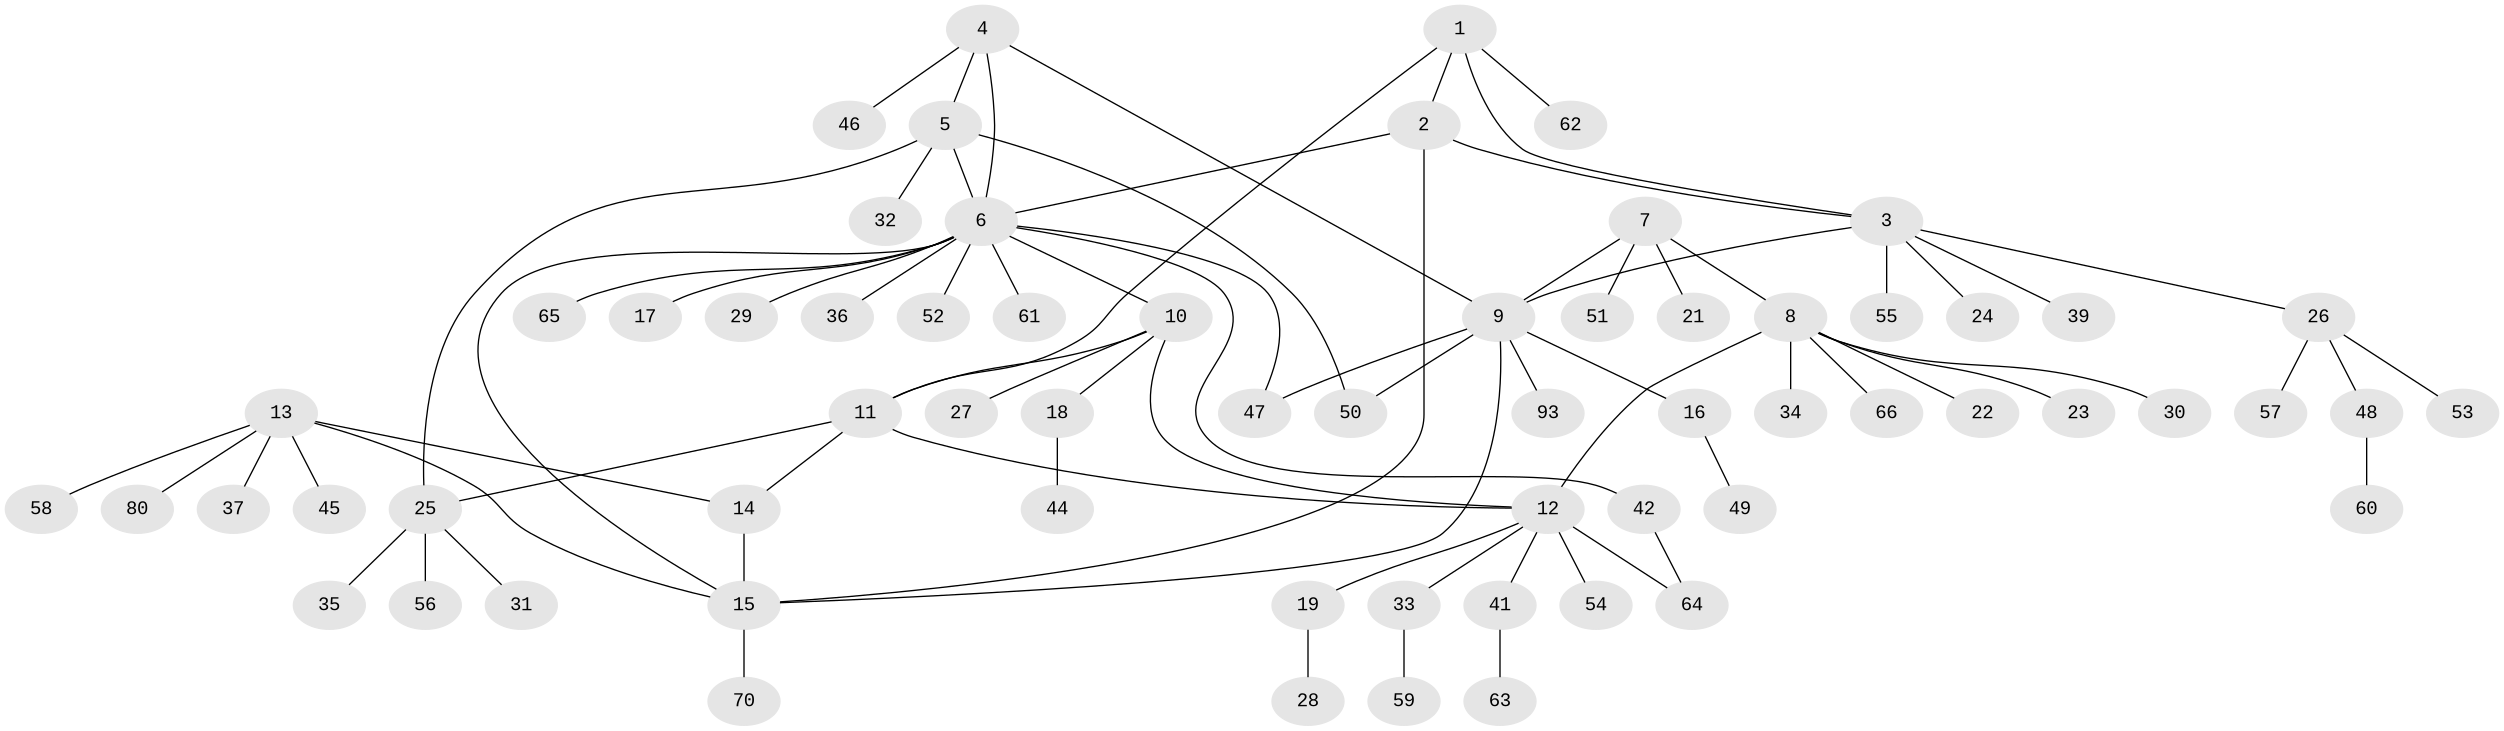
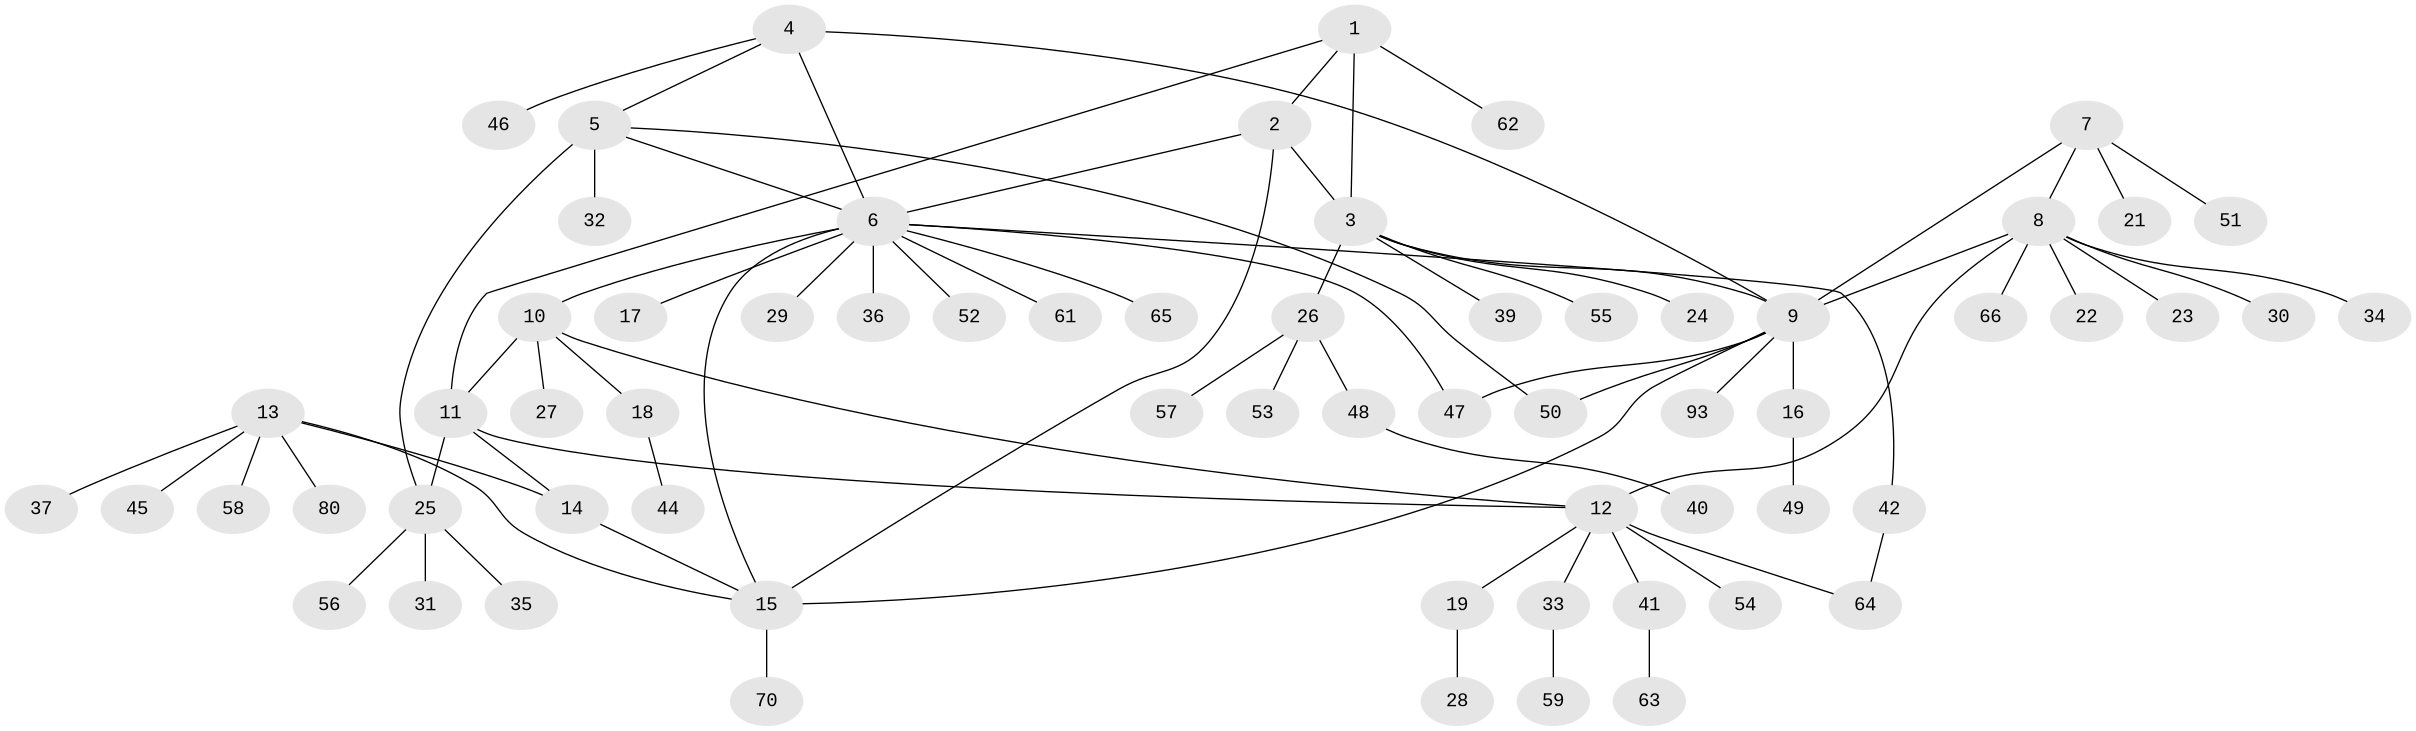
edge "8" -- "9": added
node "60": label "60" -> "40"
